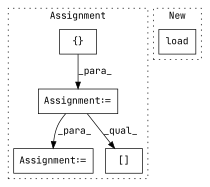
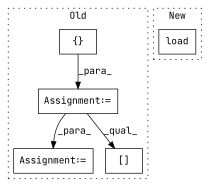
cluster "Assignment": label "Assignment" -> "Old"
